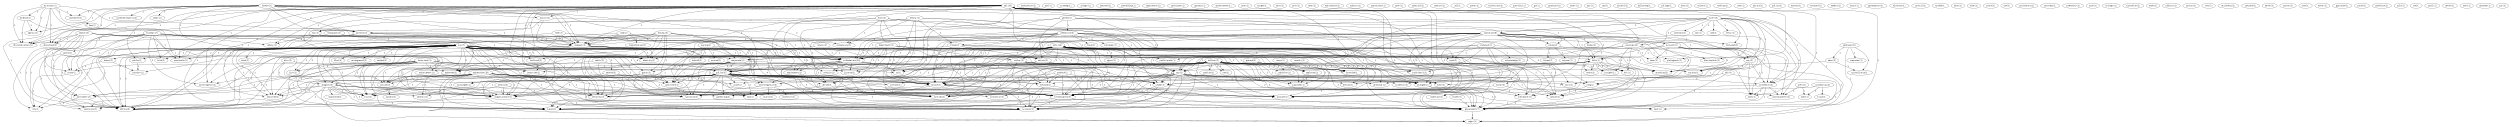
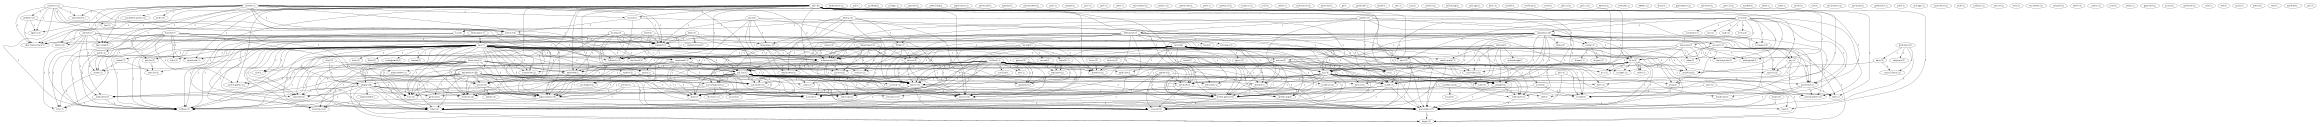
edge "san(7)" -> "warrant(2)": added, label "1"
